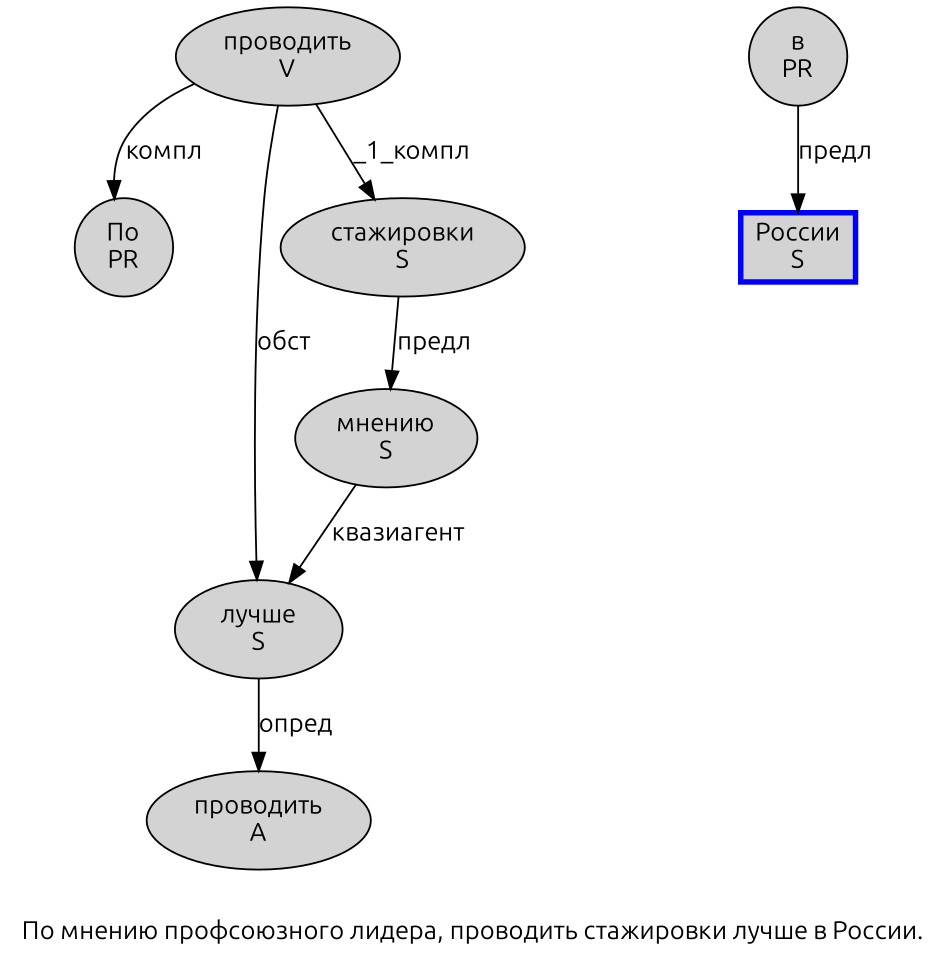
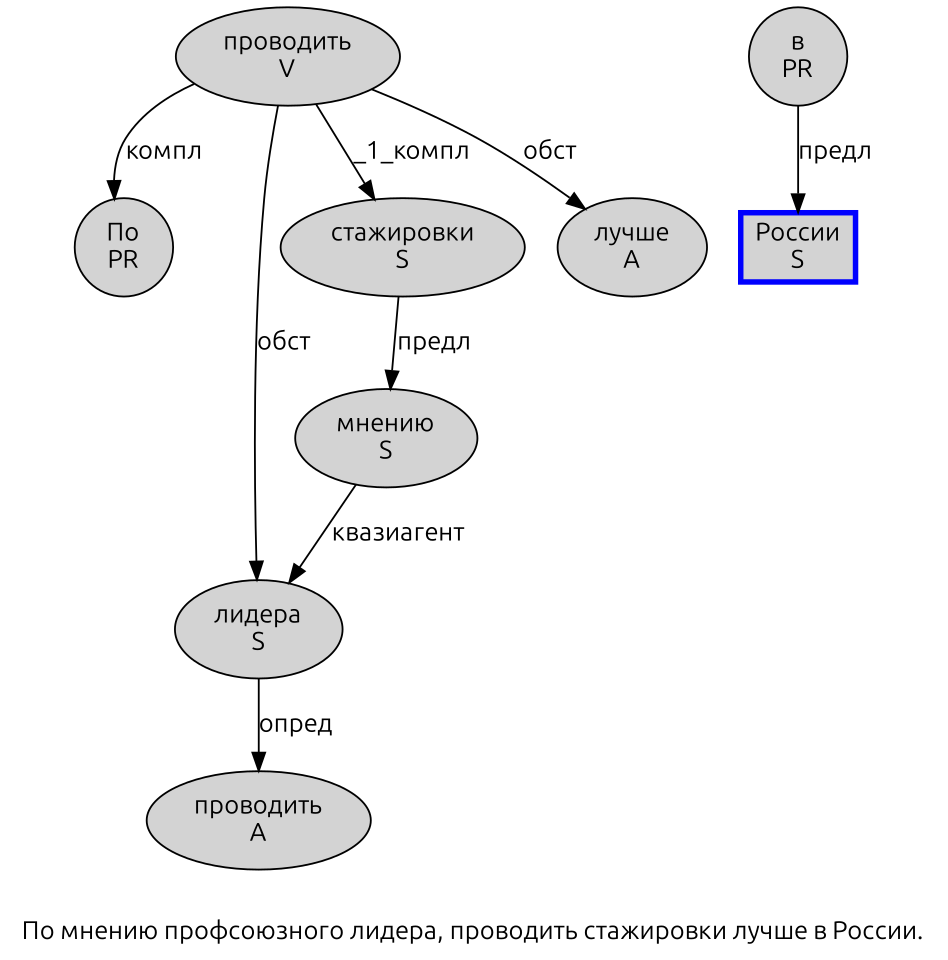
node "лучше A": added
node "лучше S": label "лучше S" -> "лидера S"
